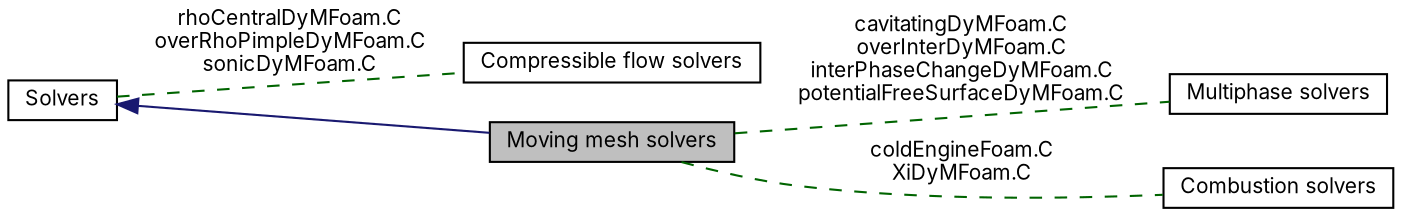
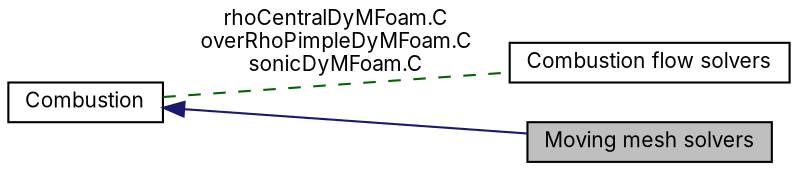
node "Compressible flow solvers": label "Compressible flow solvers" -> "Combustion flow solvers"
node "Multiphase solvers": removed
node "Solvers": label "Solvers" -> "Combustion"
node "Combustion solvers": removed
